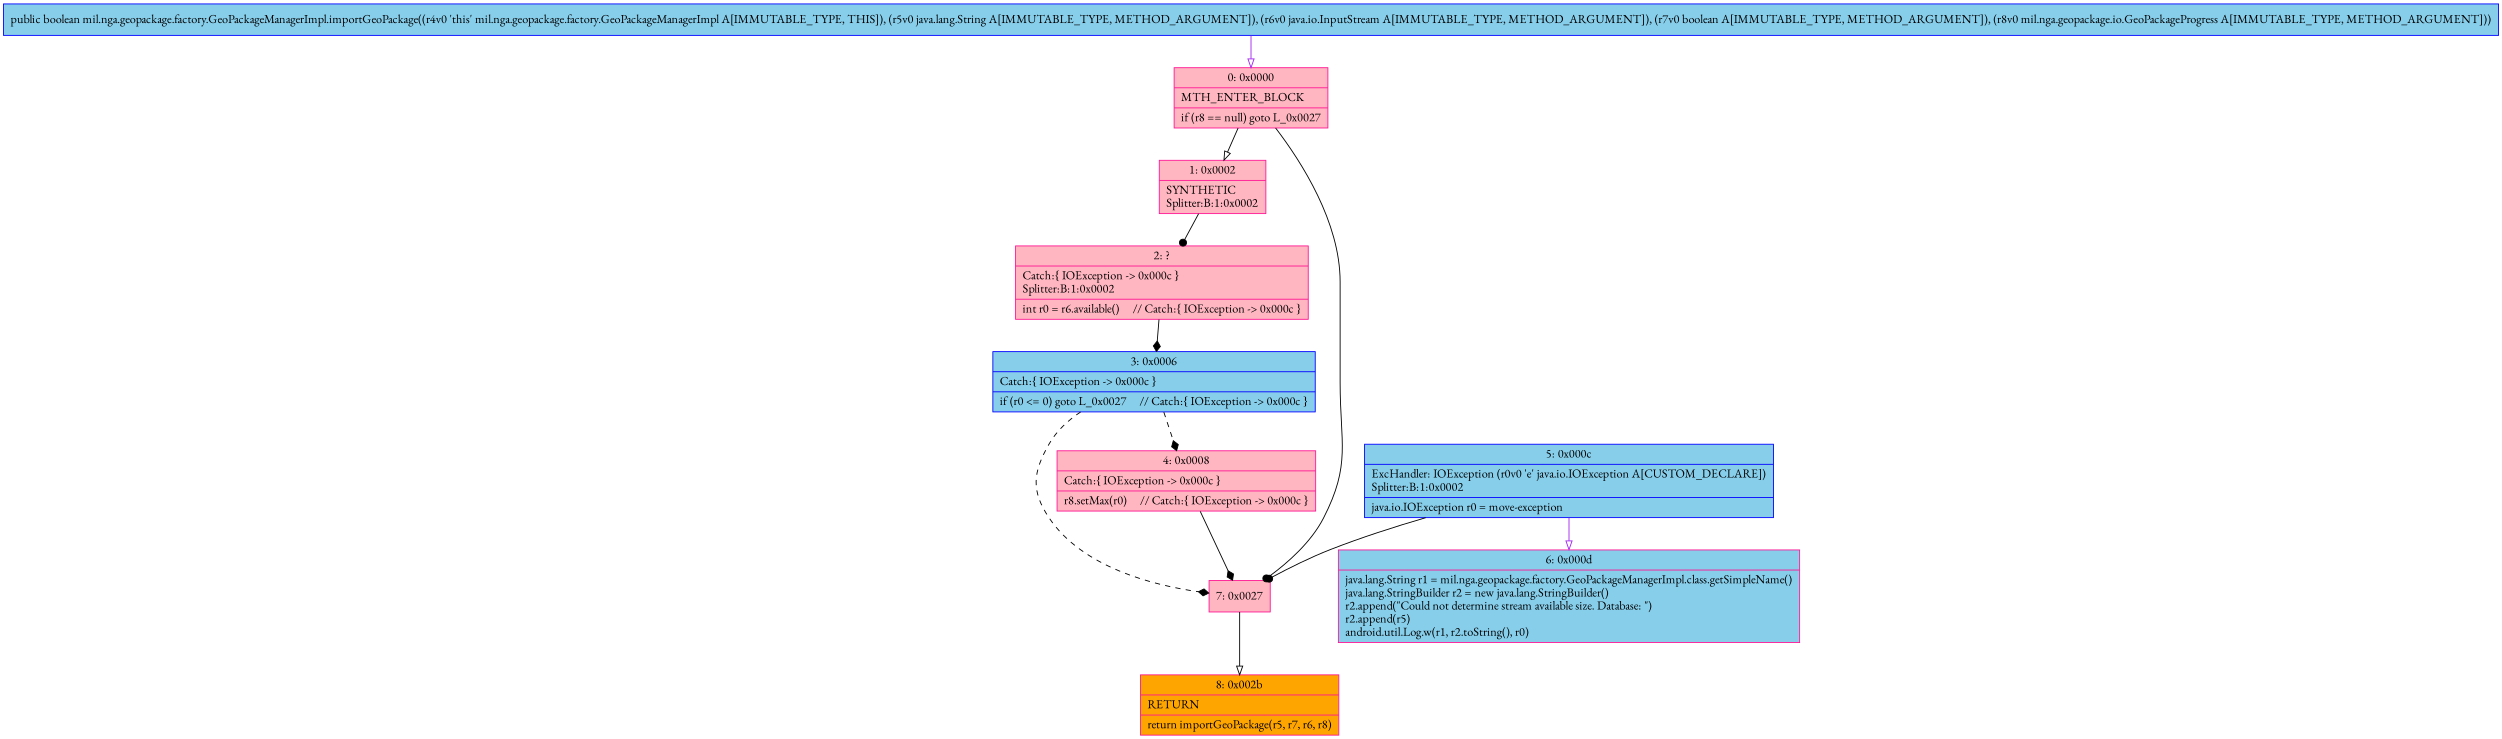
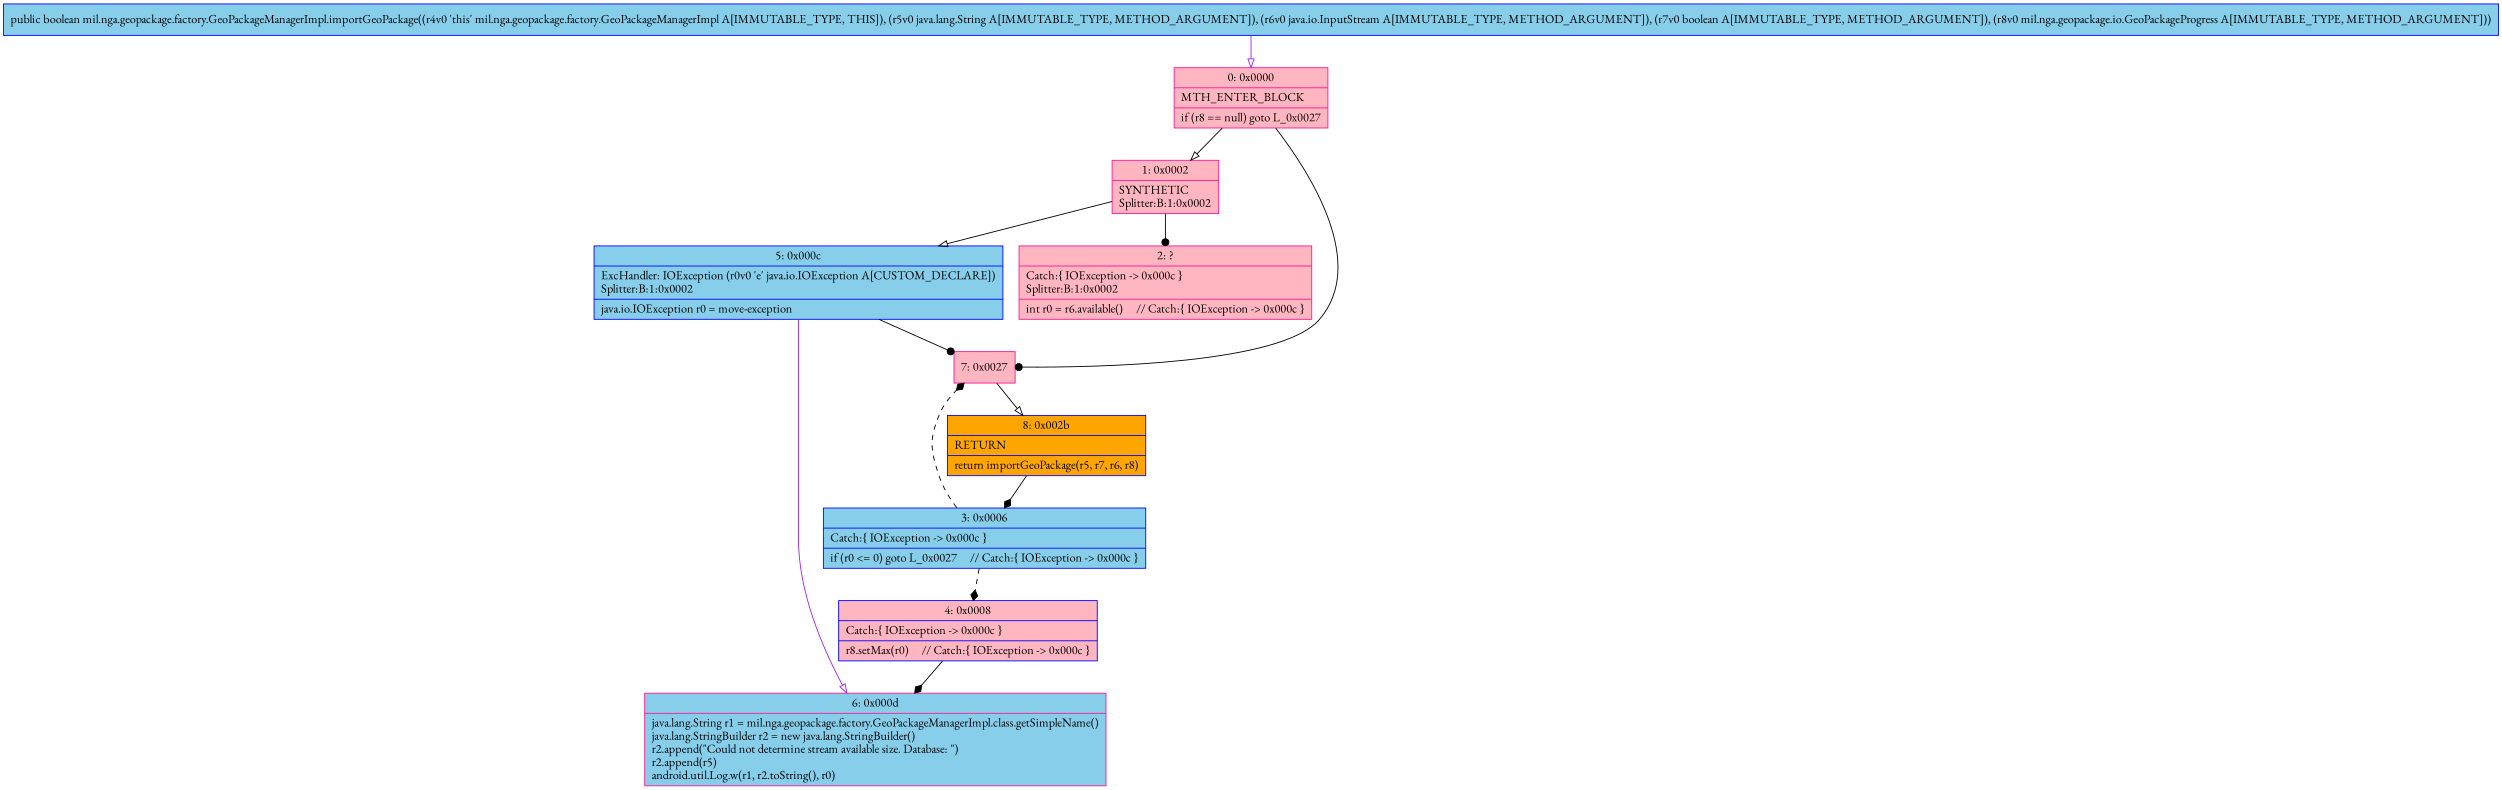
edge "1: 0x0002" -> "5: 0x000c": added
edge "2: ?" -> "3: 0x0006": now "8: 0x002b" -> "3: 0x0006"
node "4: 0x0008": color deeppink -> blue
edge "4: 0x0008" -> "7: 0x0027": now "4: 0x0008" -> "6: 0x000d"
node "8: 0x002b": color deeppink -> blue
